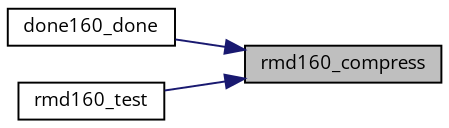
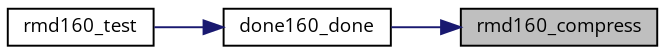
edge "rmd160_test" -> "rmd160_compress": now "rmd160_test" -> "done160_done"
